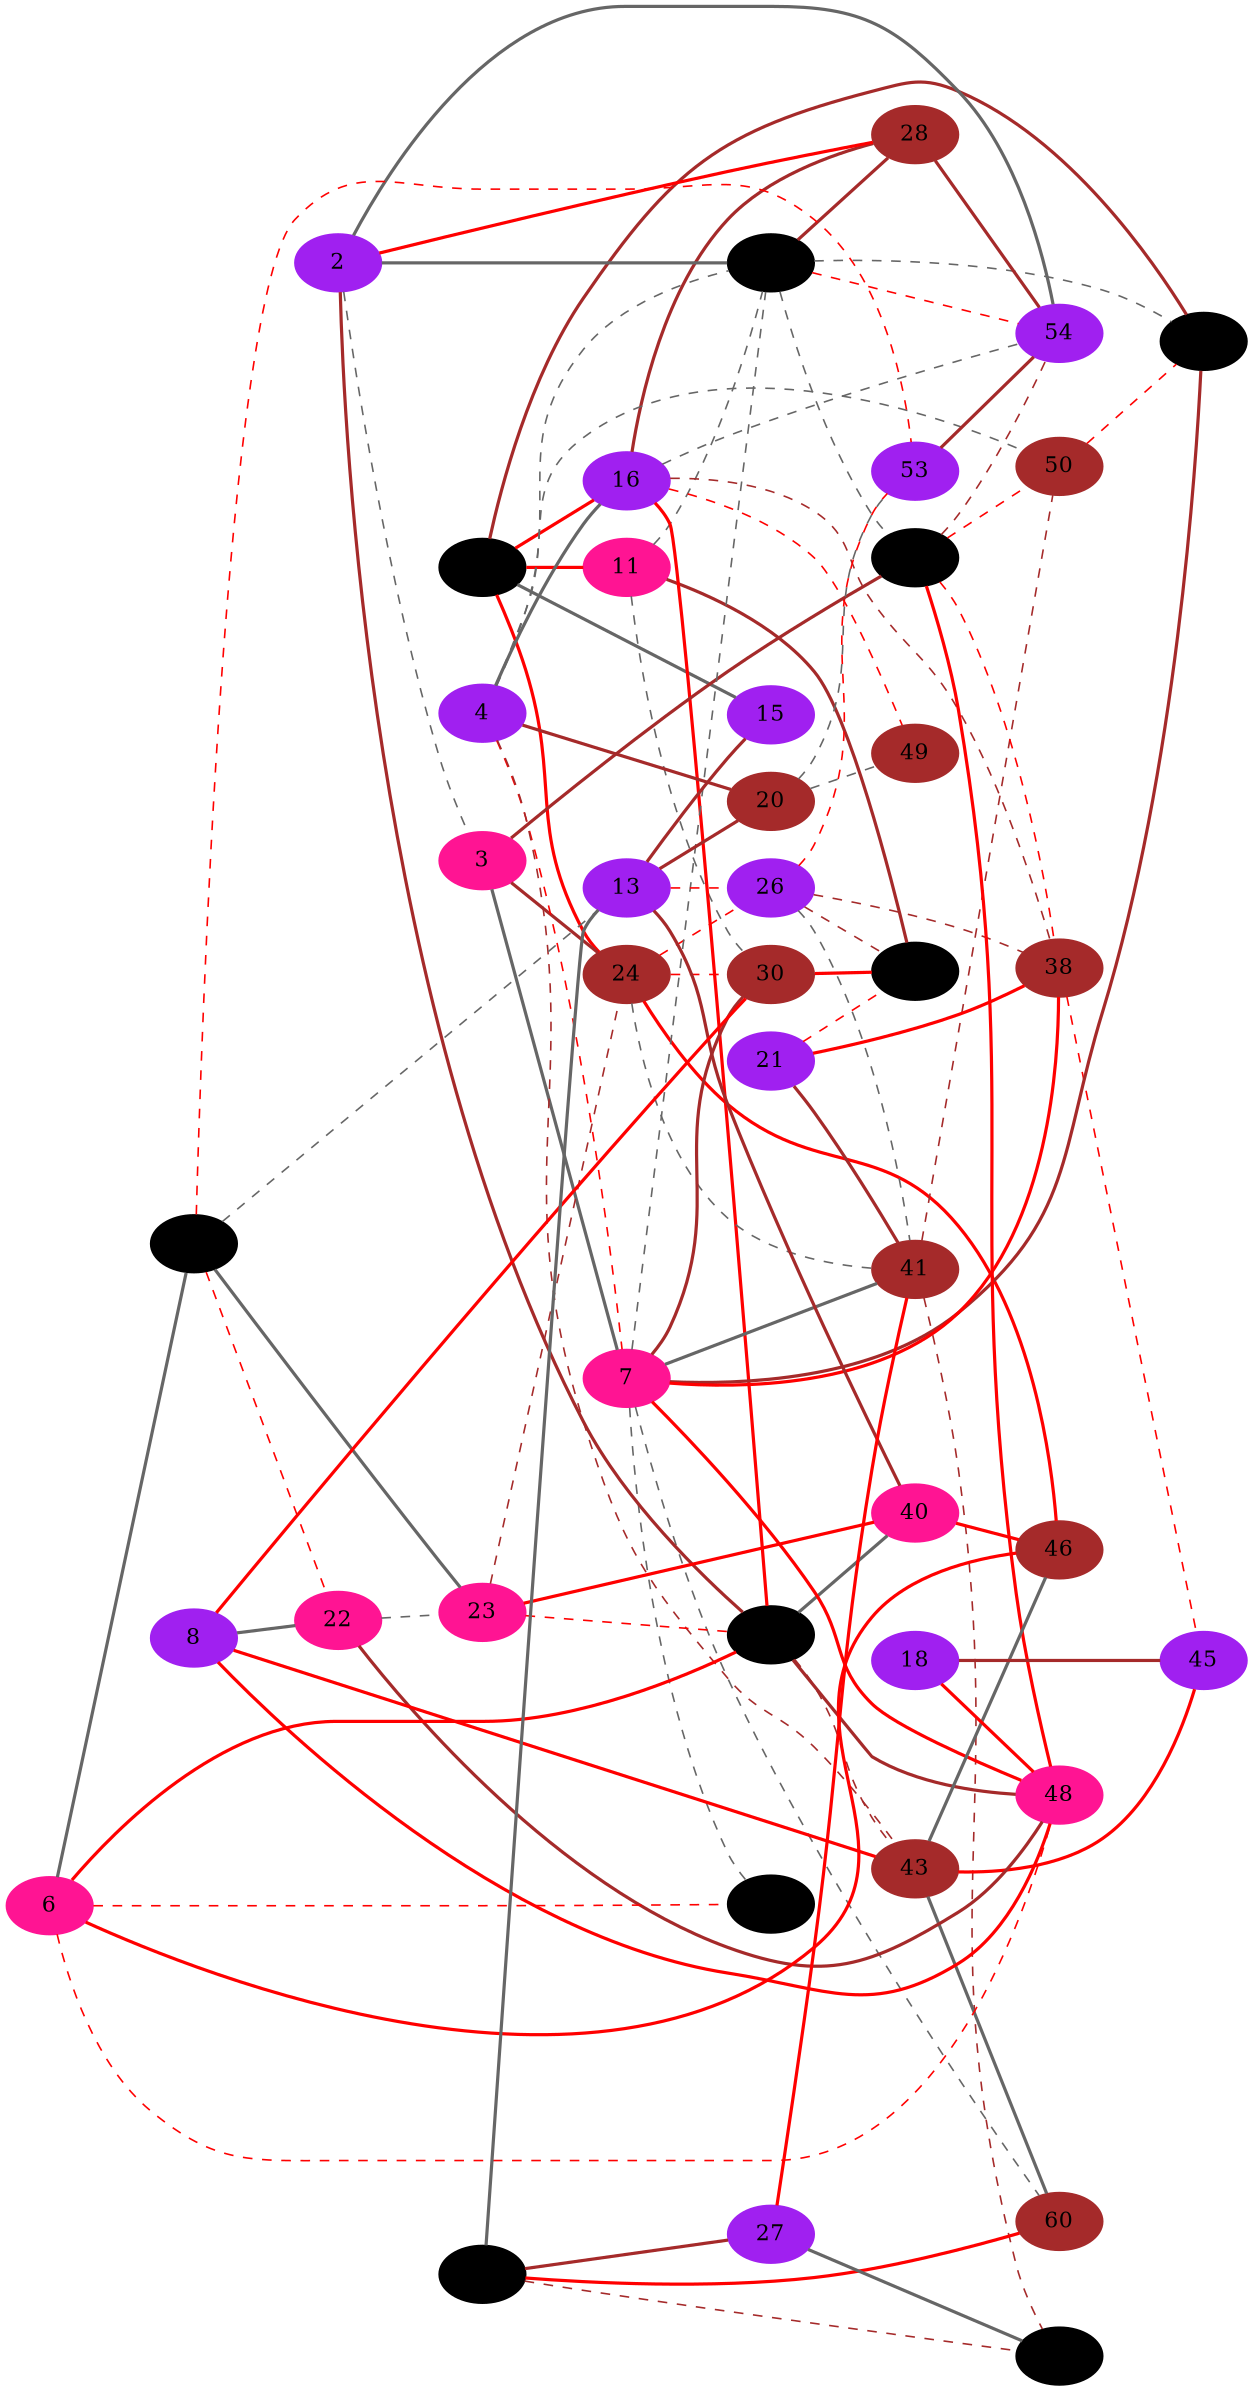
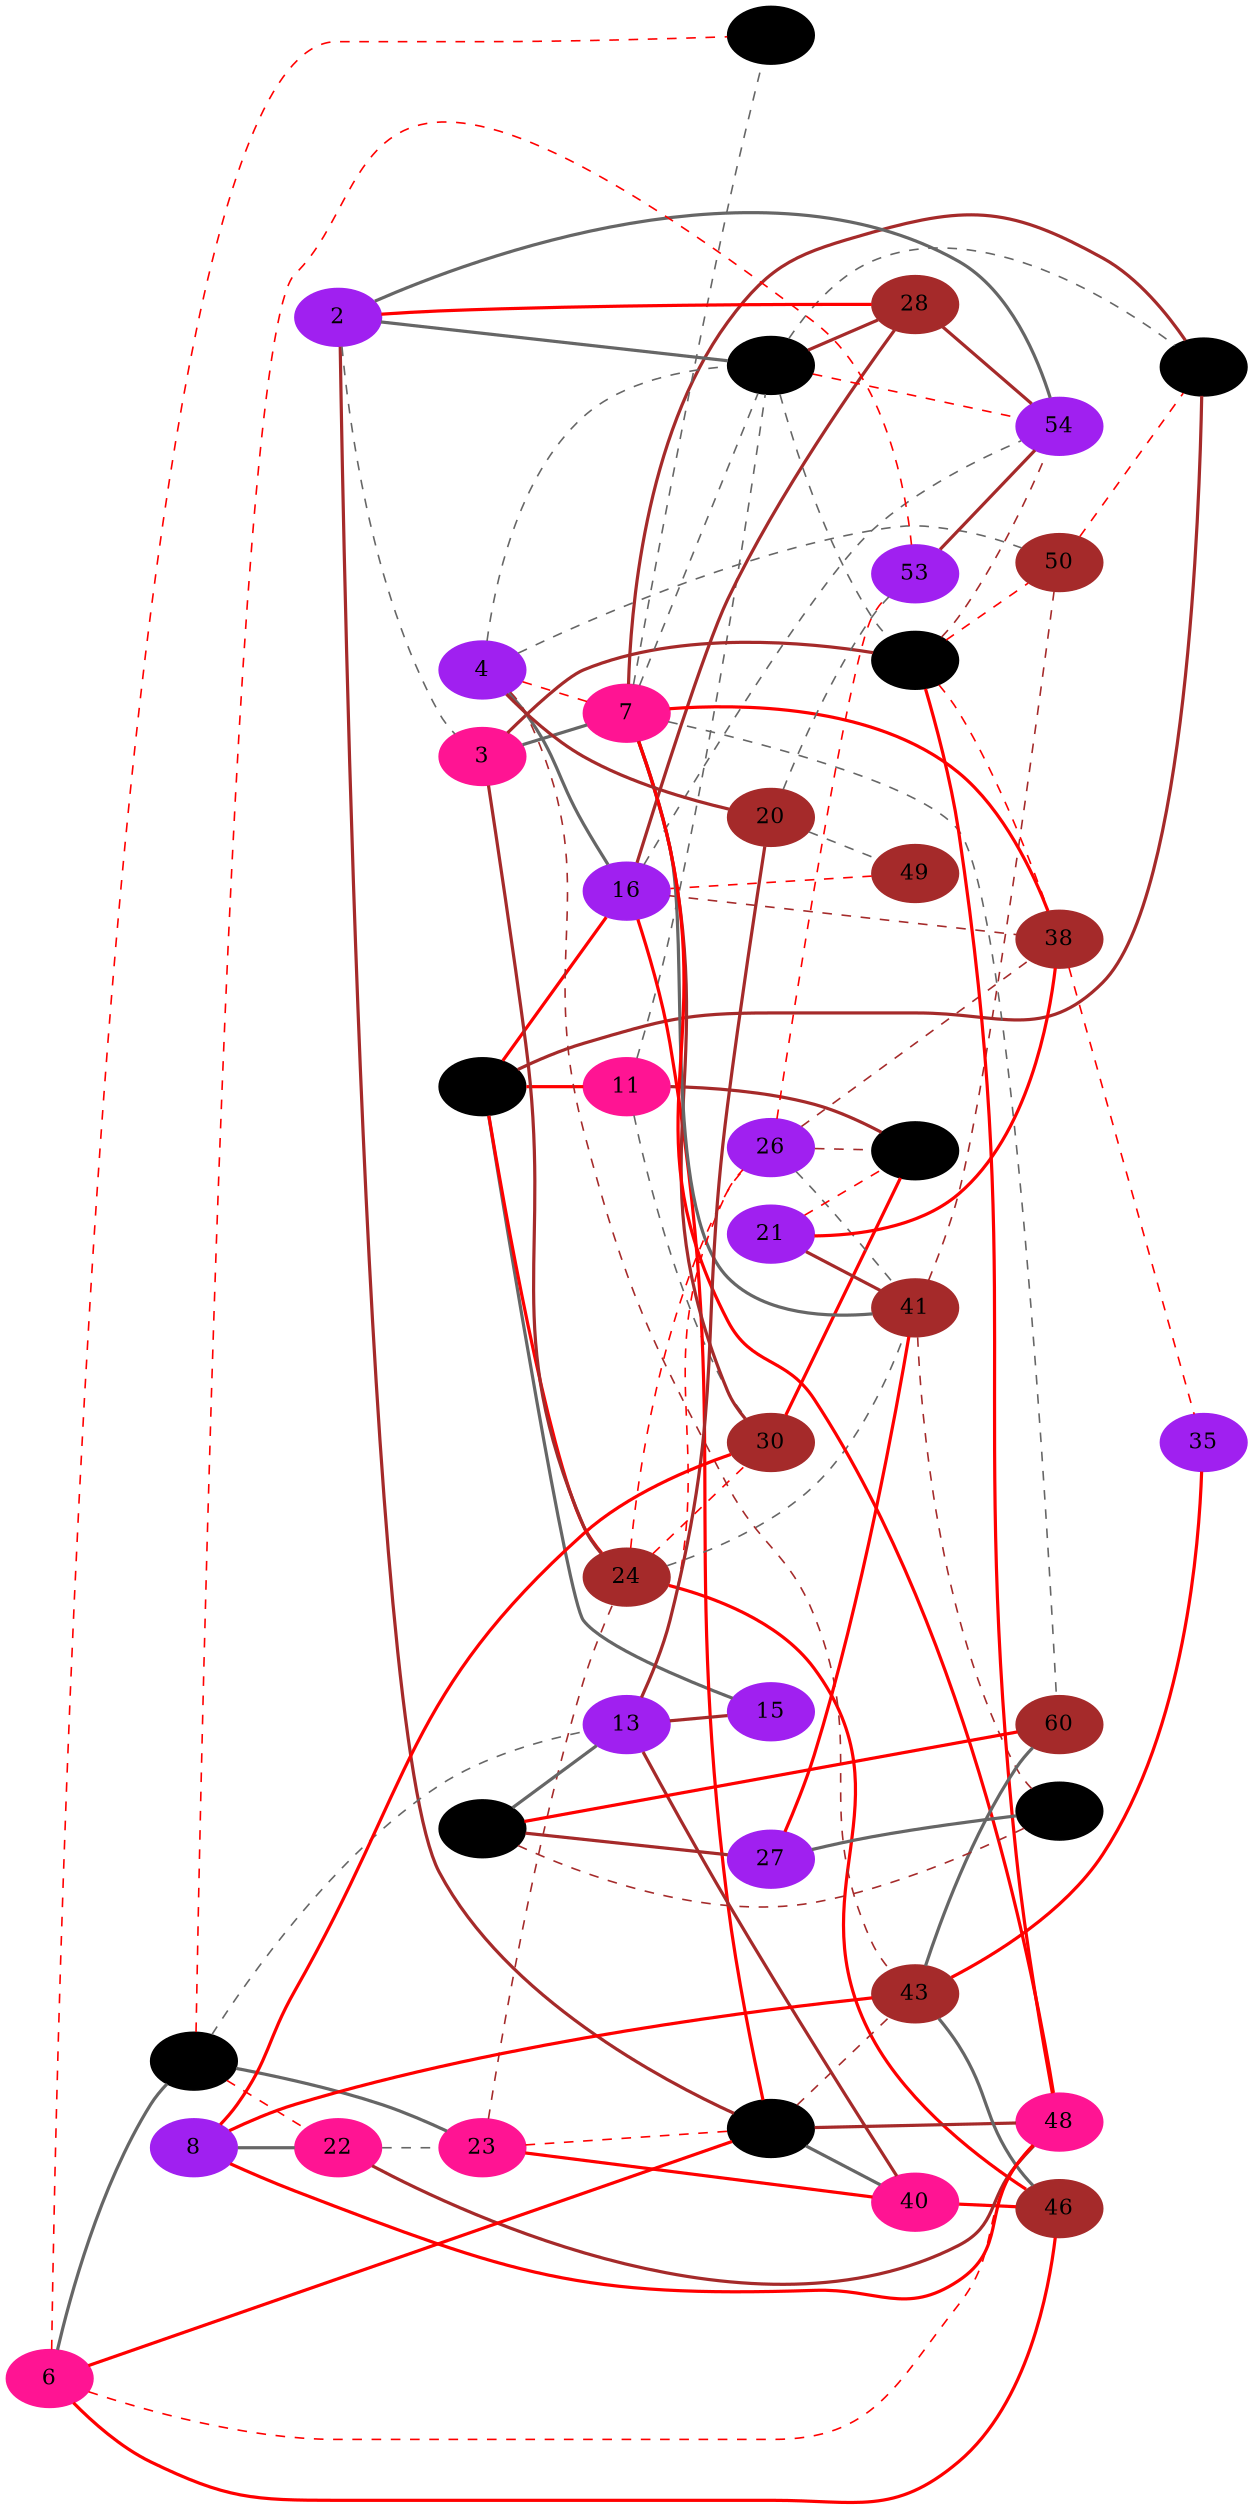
node "18": removed
node "45": label "45" -> "35"
